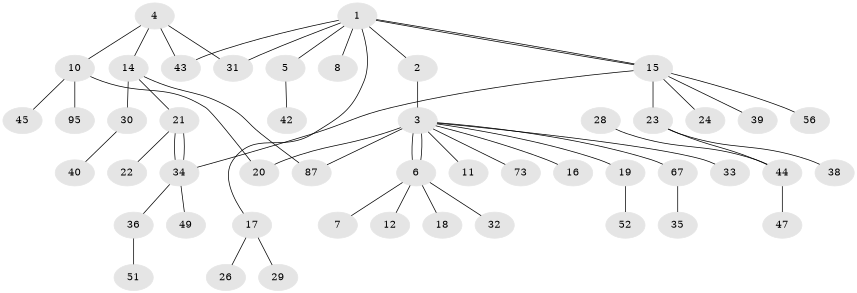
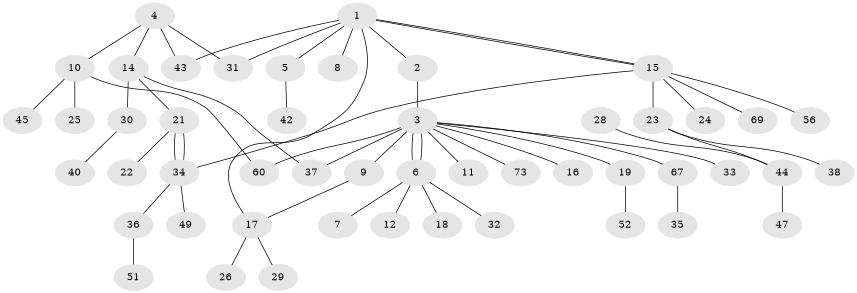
node "95": label "95" -> "25"
node "39": label "39" -> "69"
node "20": label "20" -> "60"
node "87": label "87" -> "37"
node "9": added
